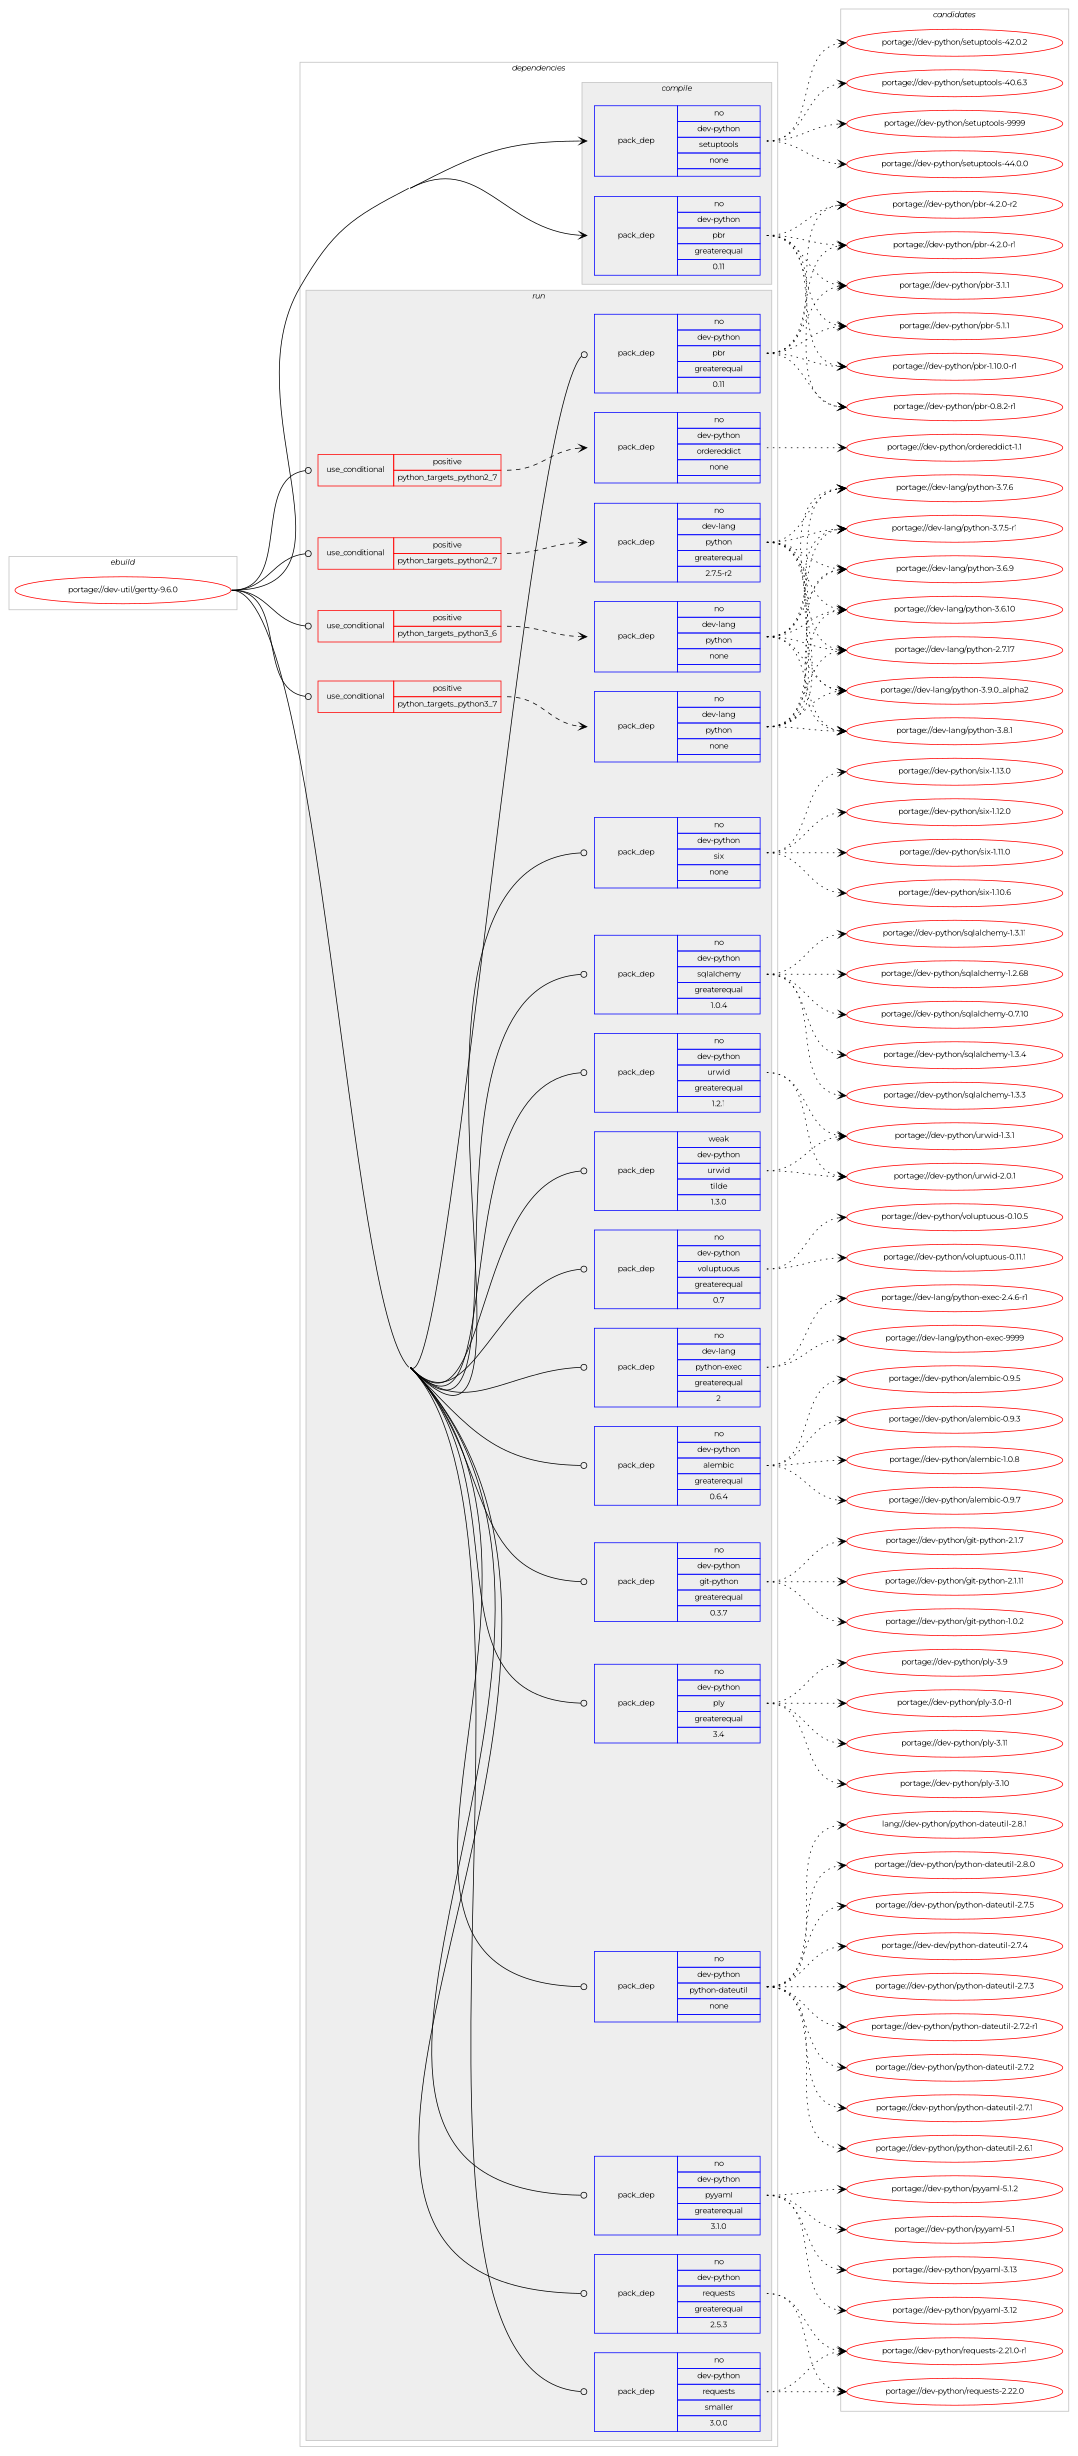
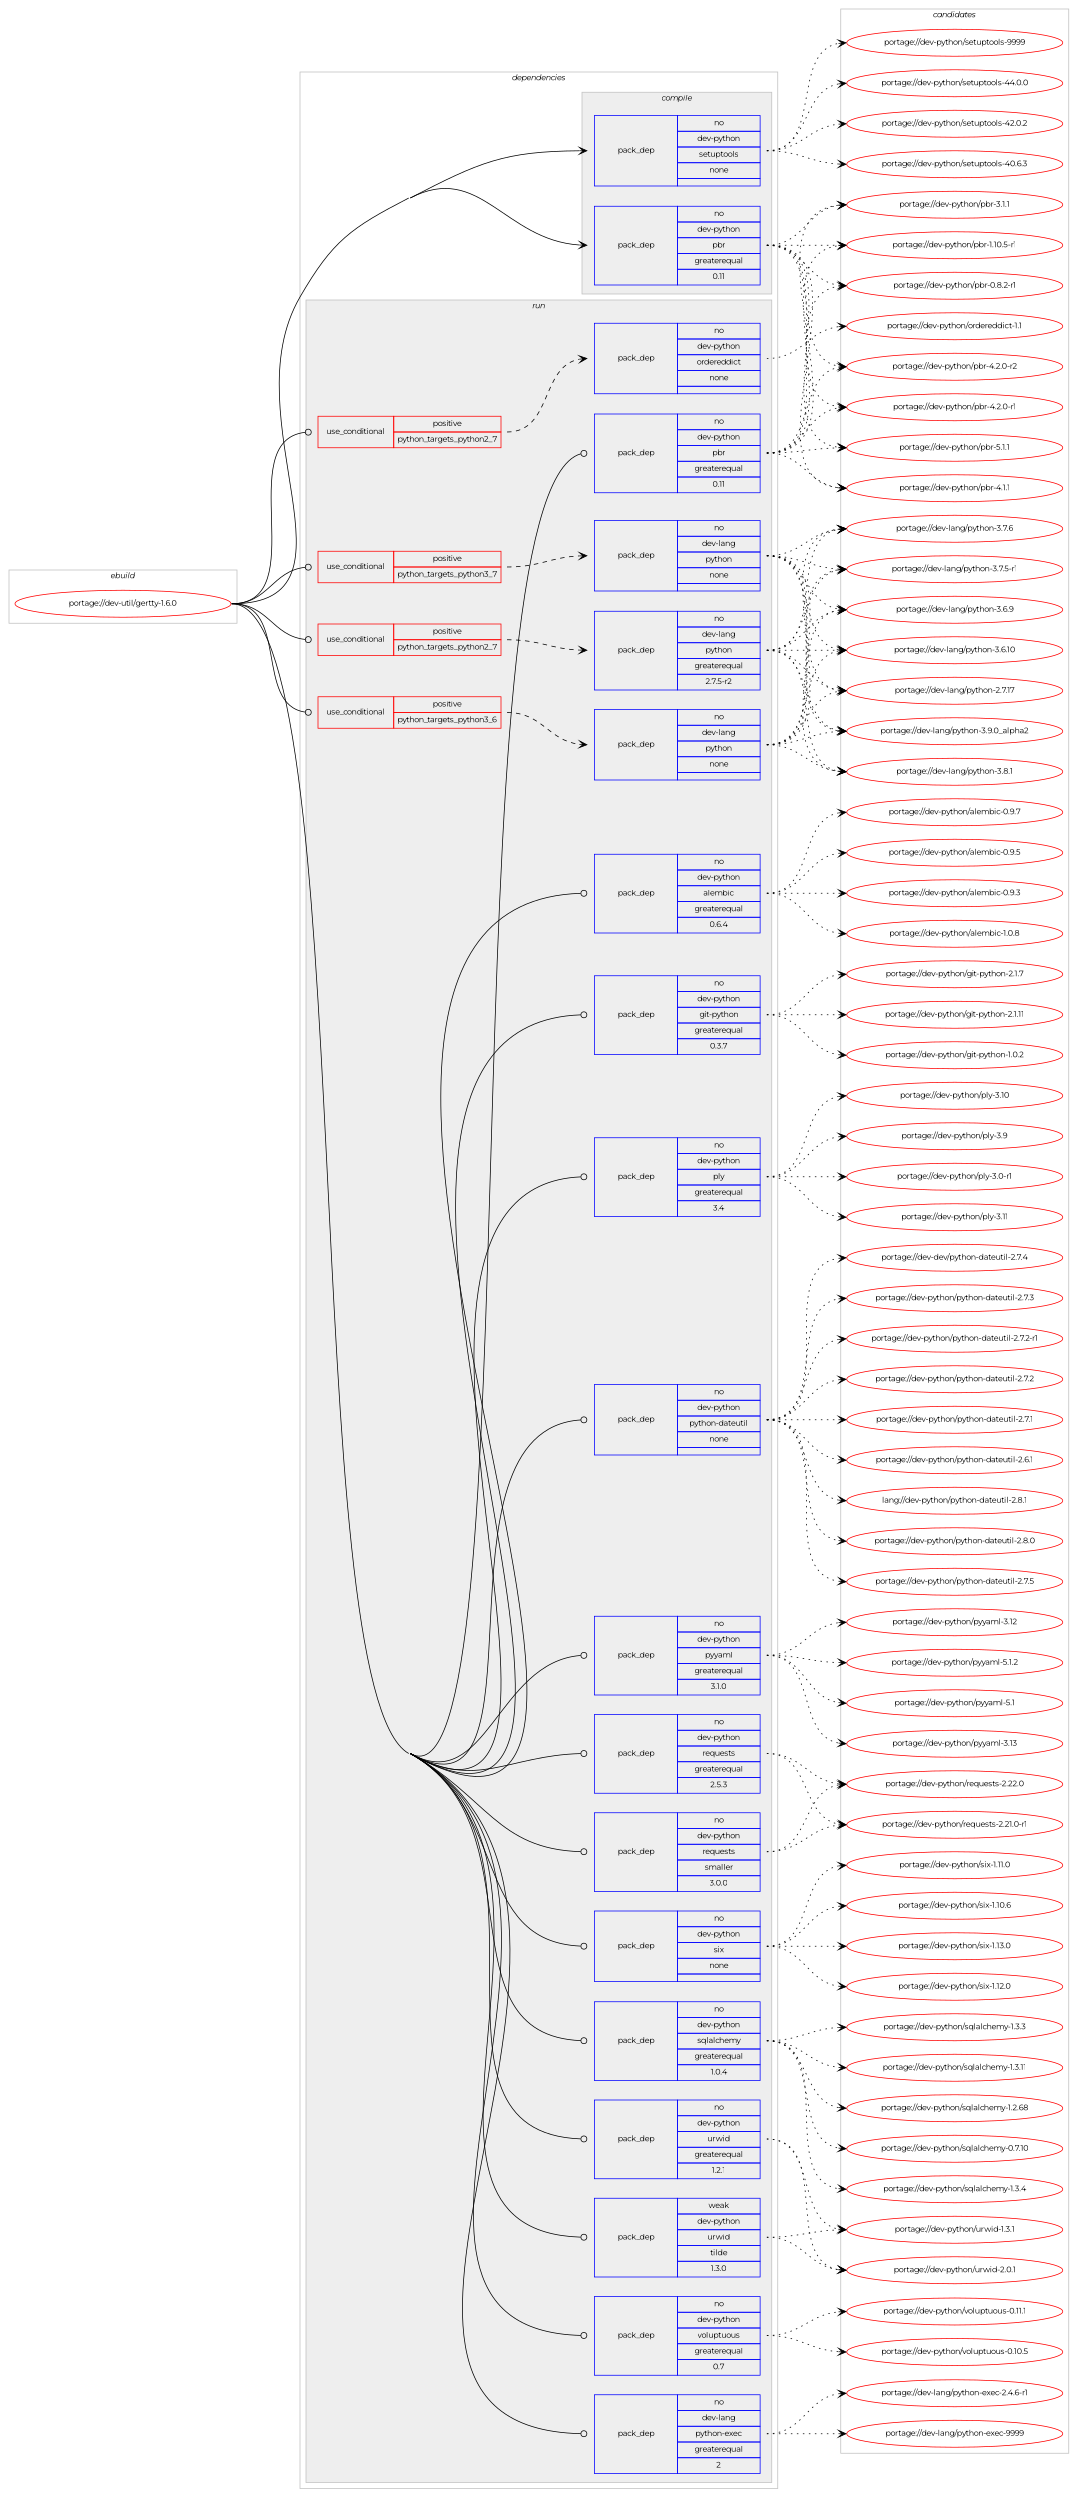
node "portage://dev-python/pbr-1.10.0-r1": label "portage://dev-python/pbr-1.10.0-r1" -> "portage://dev-python/pbr-1.10.5-r1"
node "portage://dev-python/pbr-4.1.1": added
node "portage://dev-util/gertty-9.6.0": label "portage://dev-util/gertty-9.6.0" -> "portage://dev-util/gertty-1.6.0"
